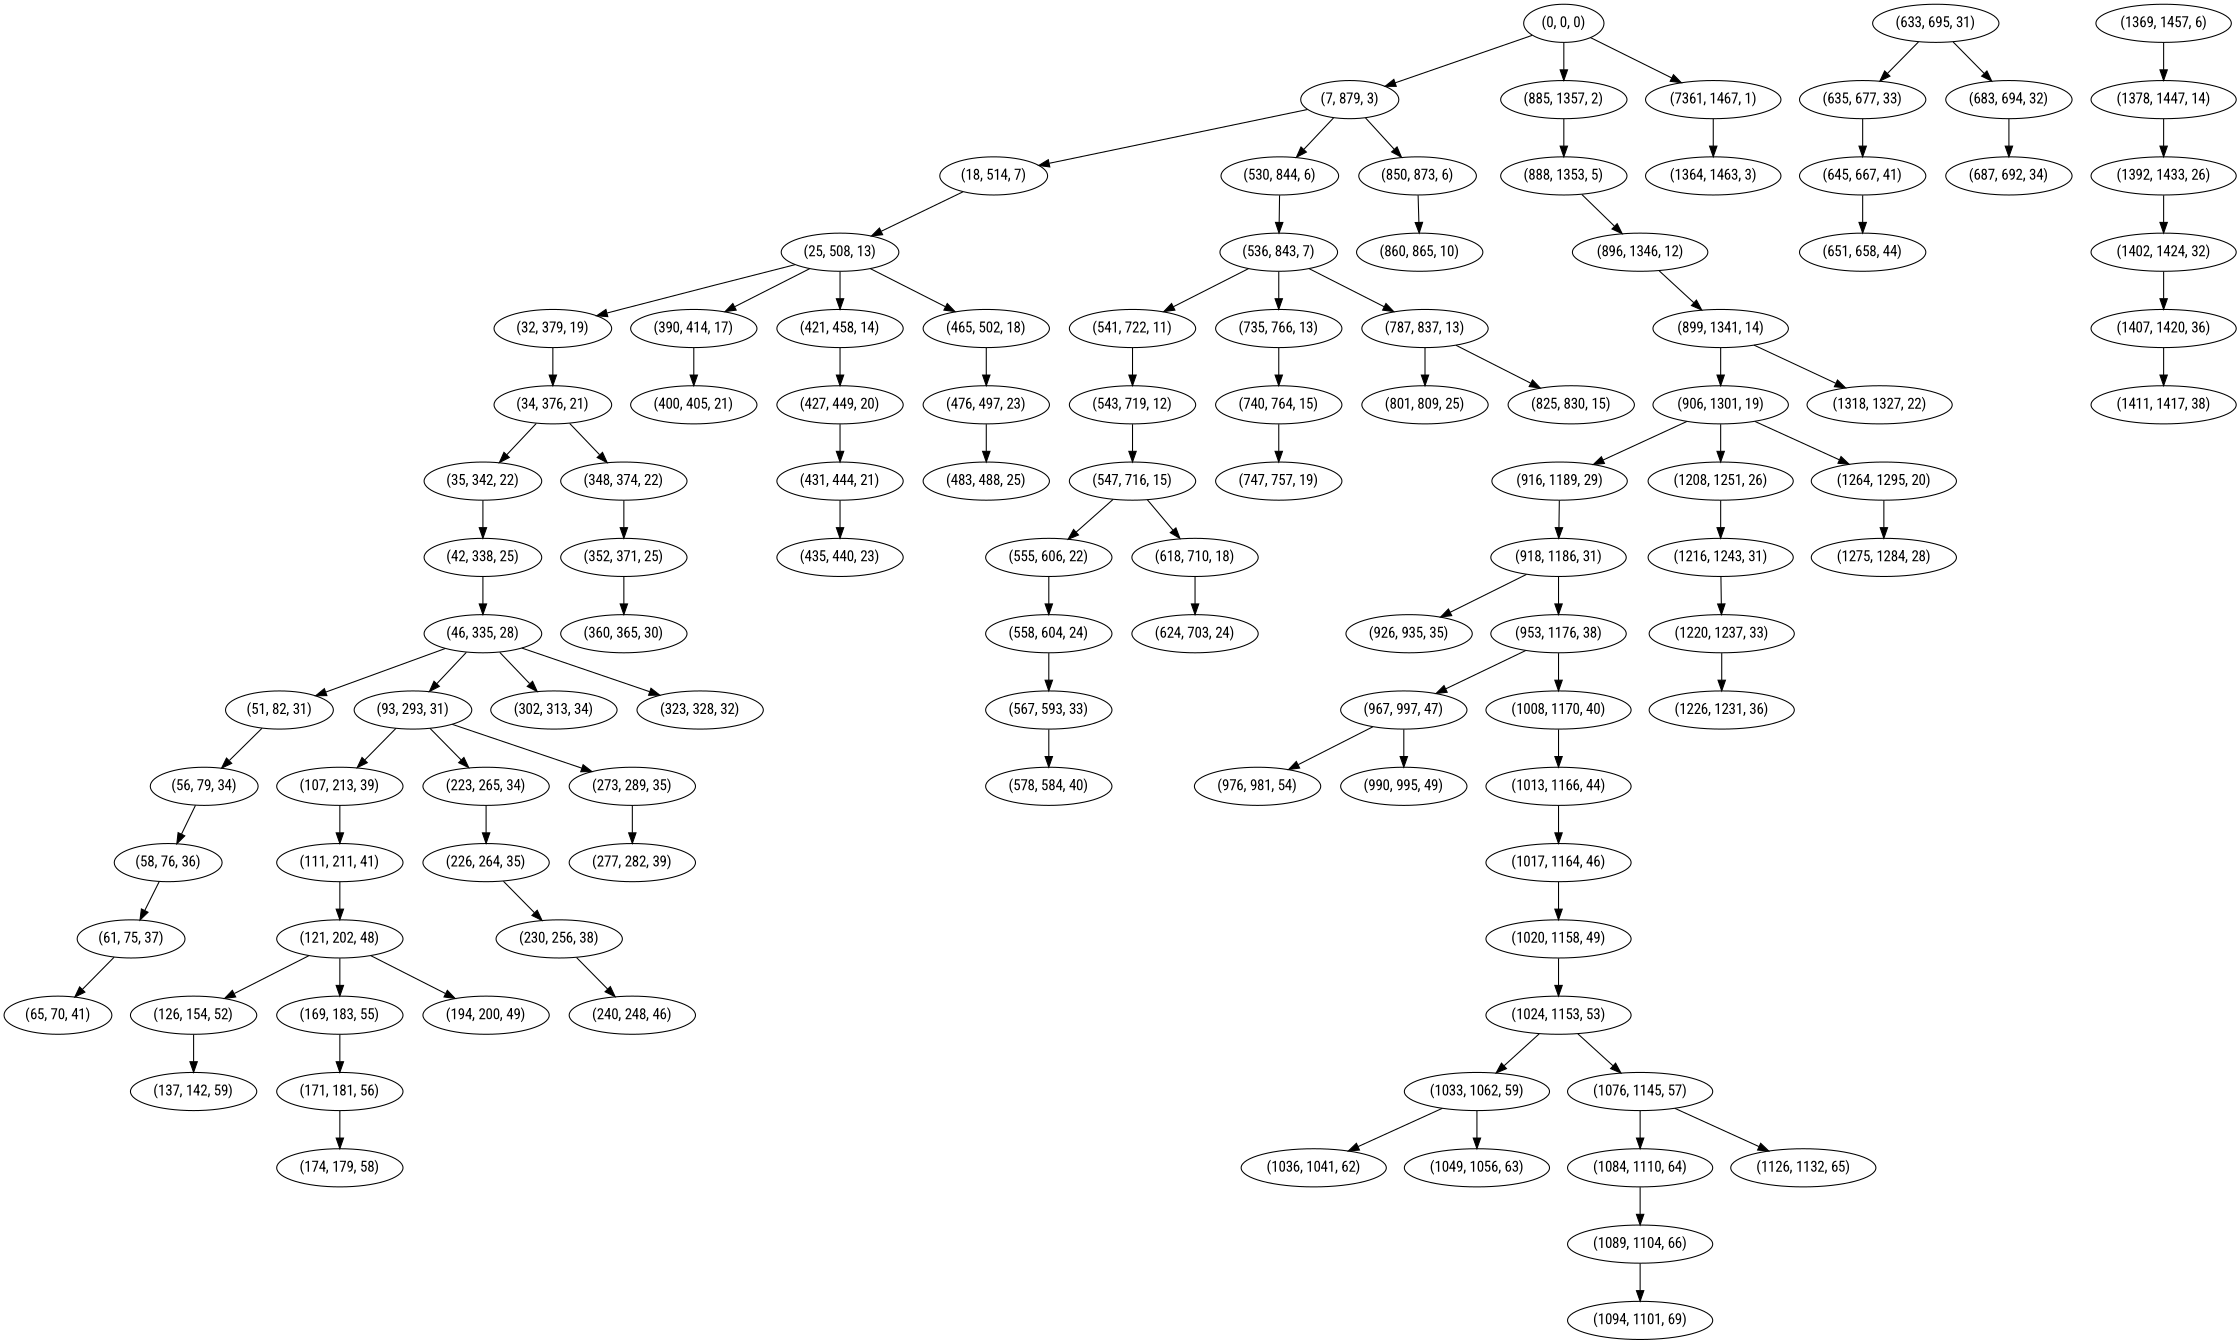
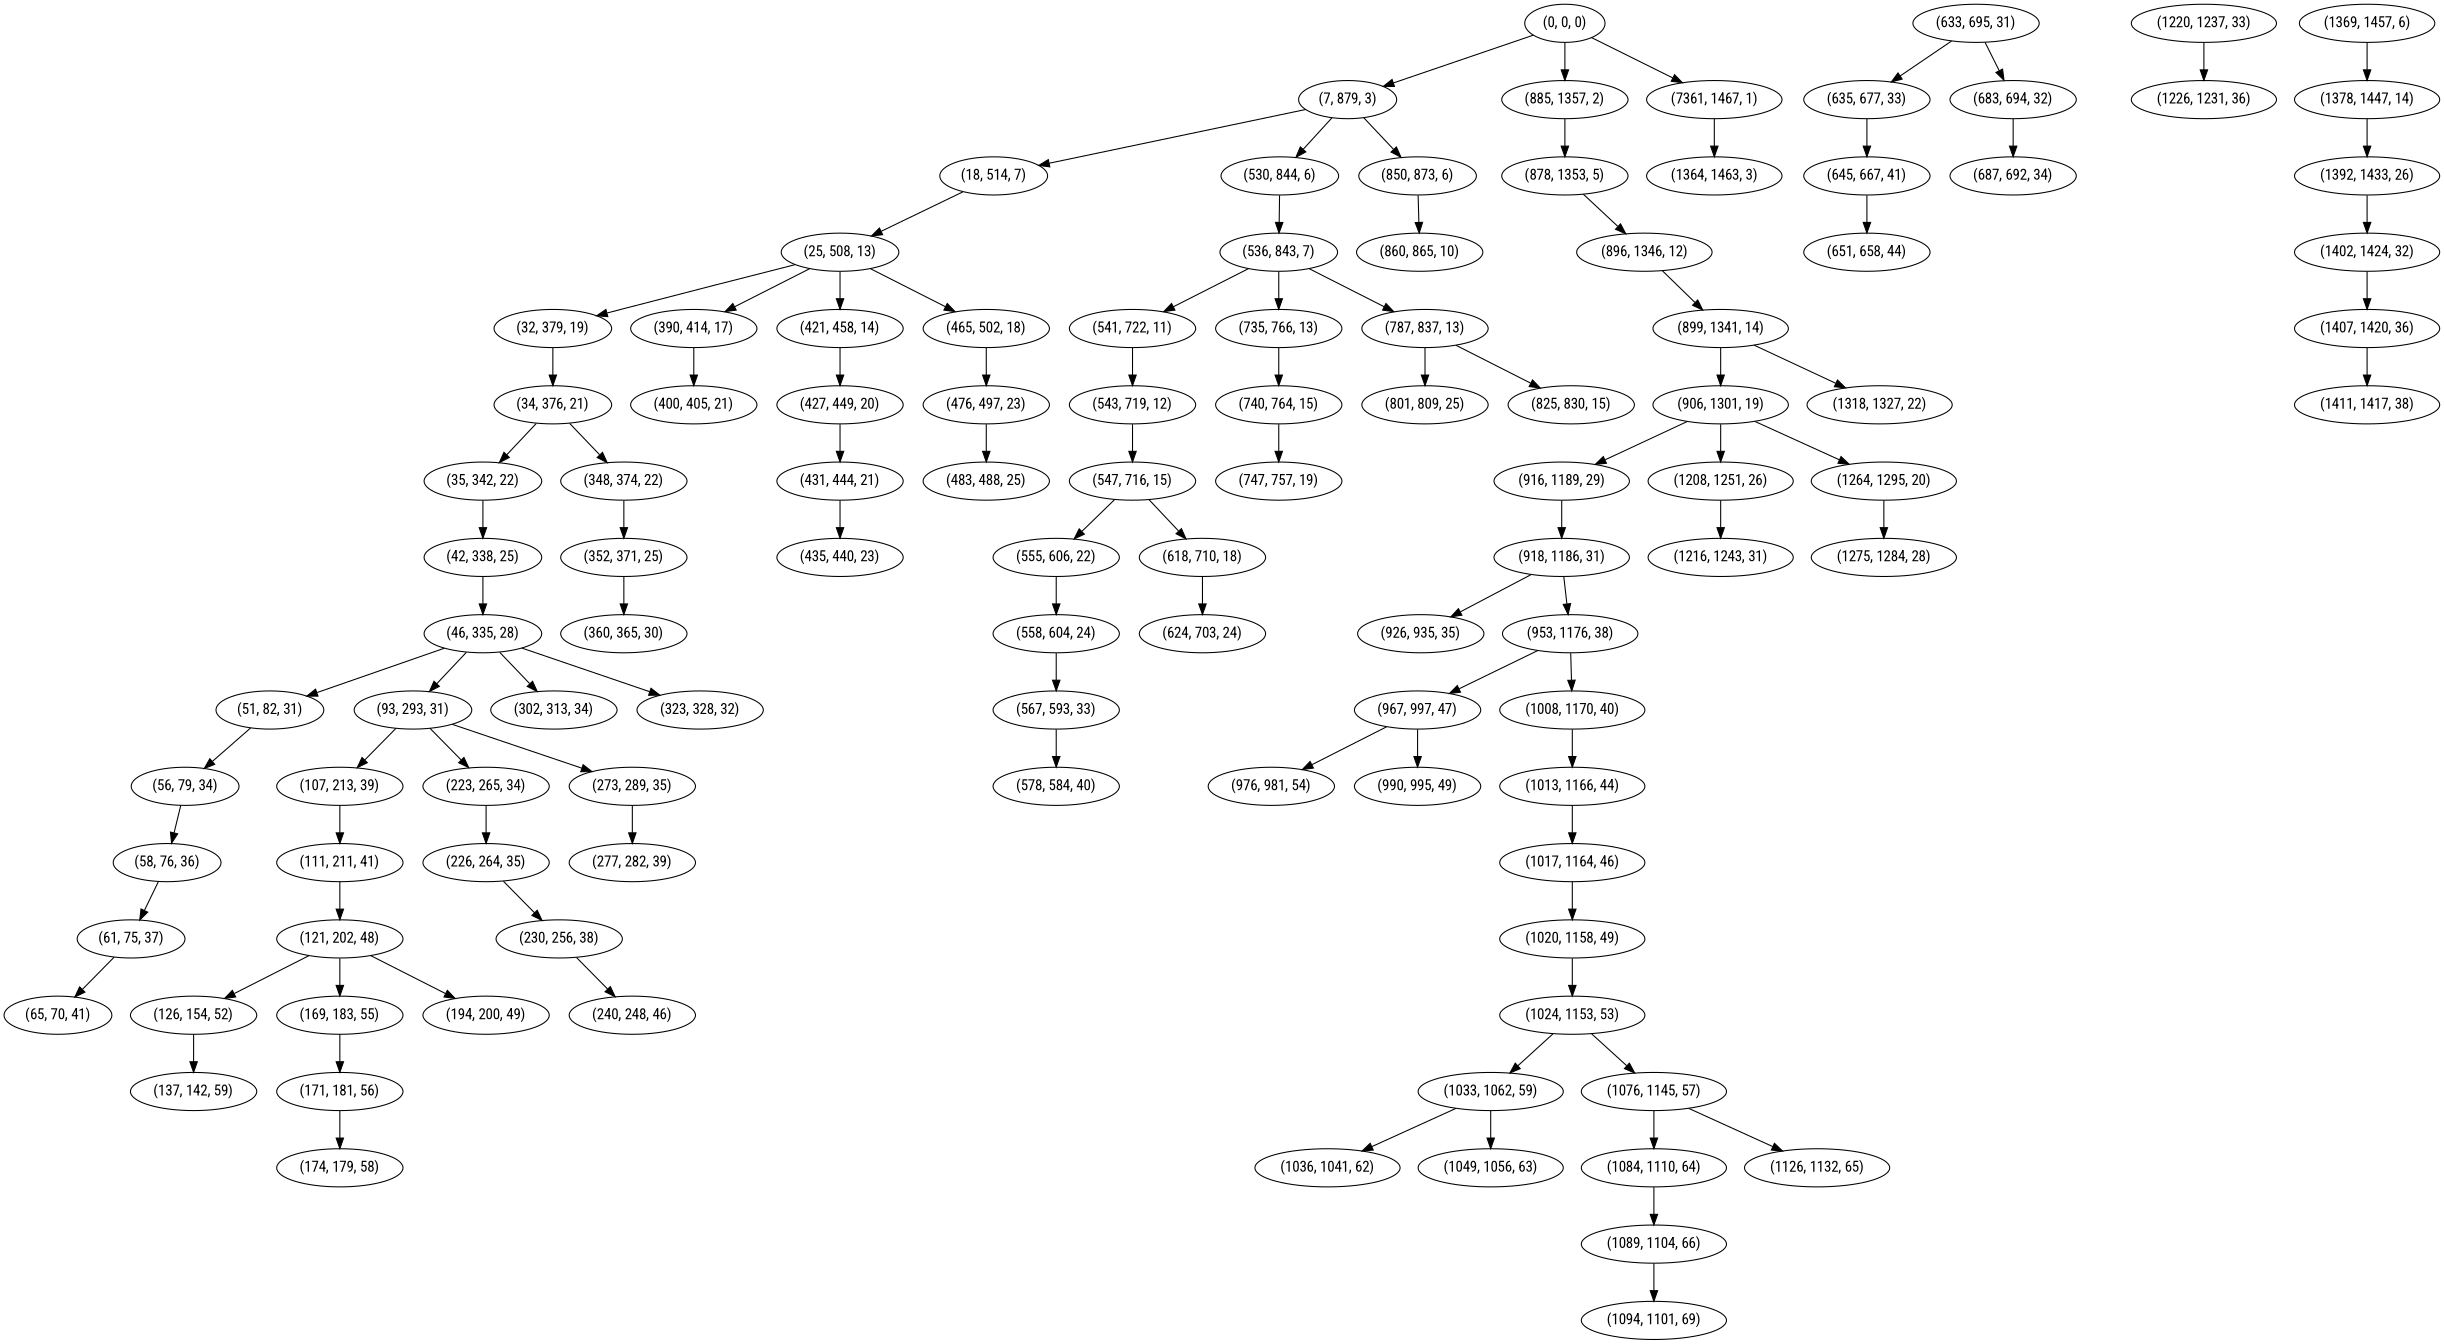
node "(888, 1353, 5)": label "(888, 1353, 5)" -> "(878, 1353, 5)"
edge "(1216, 1243, 31)" -> "(1220, 1237, 33)": removed
